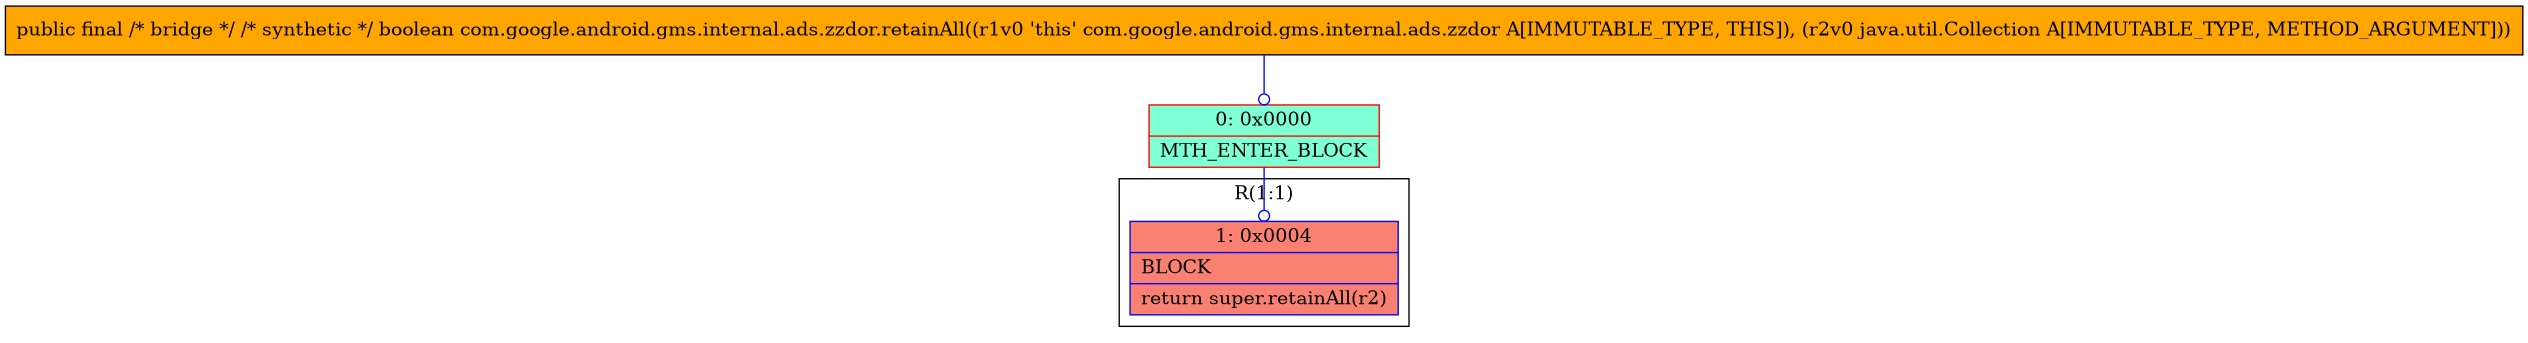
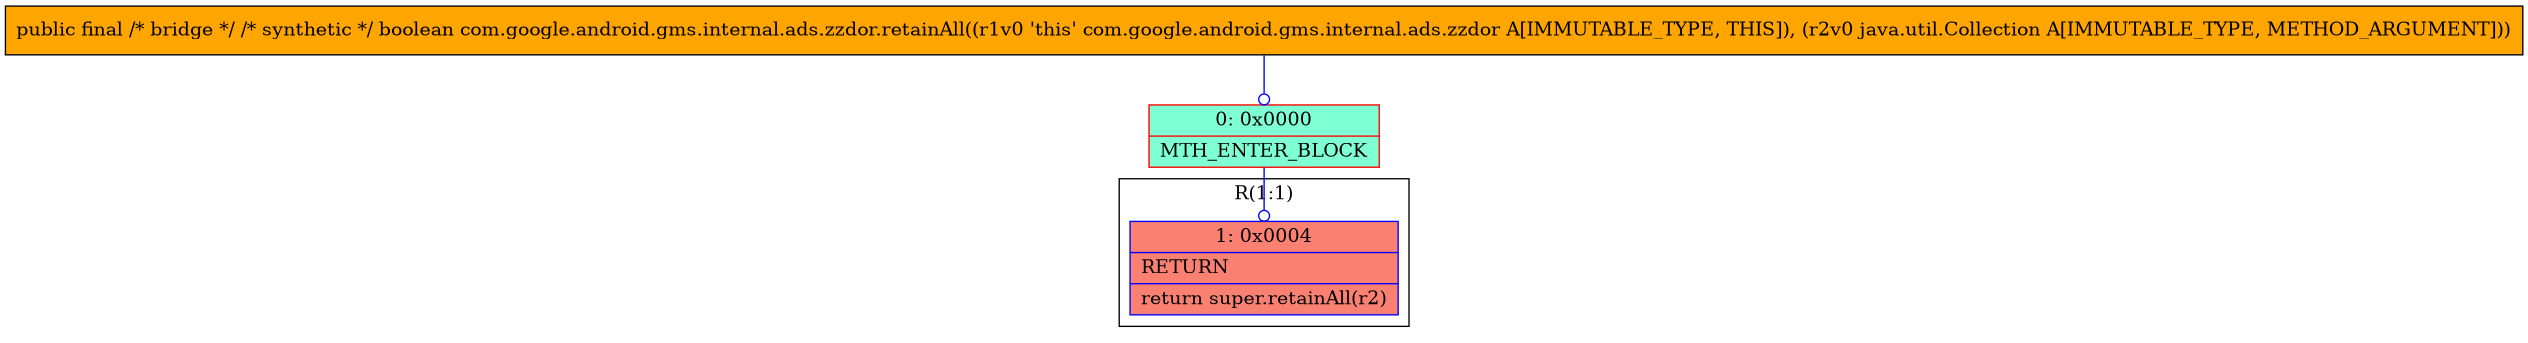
node "1: 0x0004": text "BLOCK" -> "RETURN"
